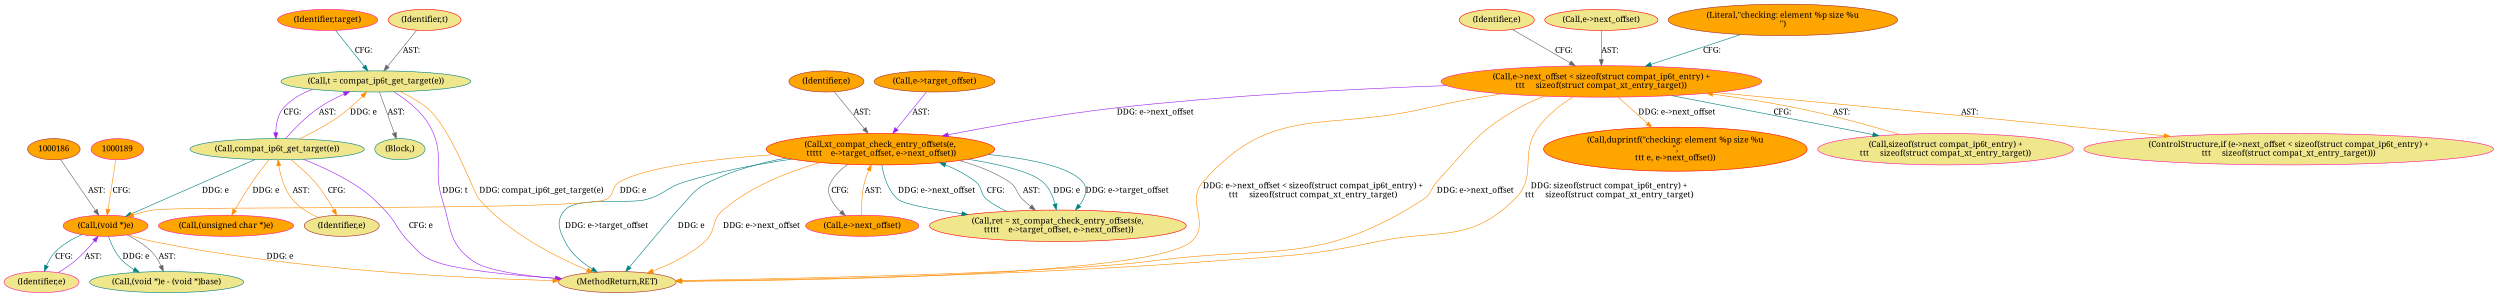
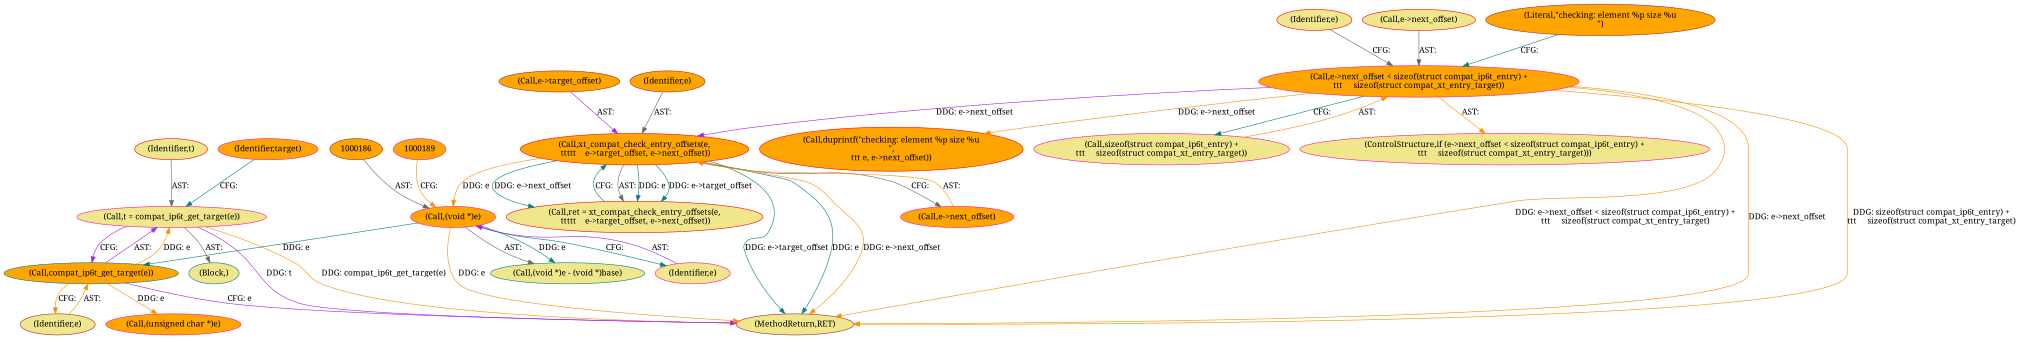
node "(Call,t = compat_ip6t_get_target(e))": color teal -> deeppink
node "(Call,compat_ip6t_get_target(e))": fillcolor khaki -> orange
edge "(Call,compat_ip6t_get_target(e))" -> "(Call,(void *)e)": reversed
